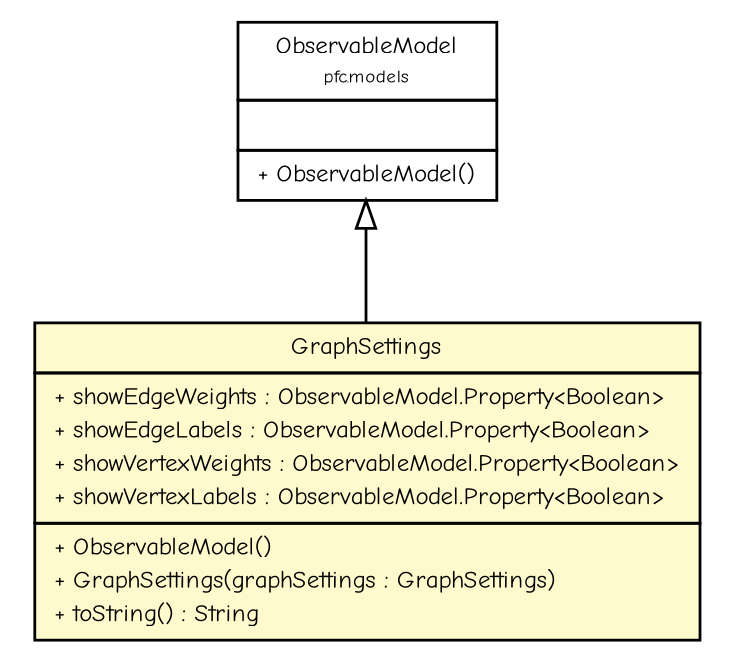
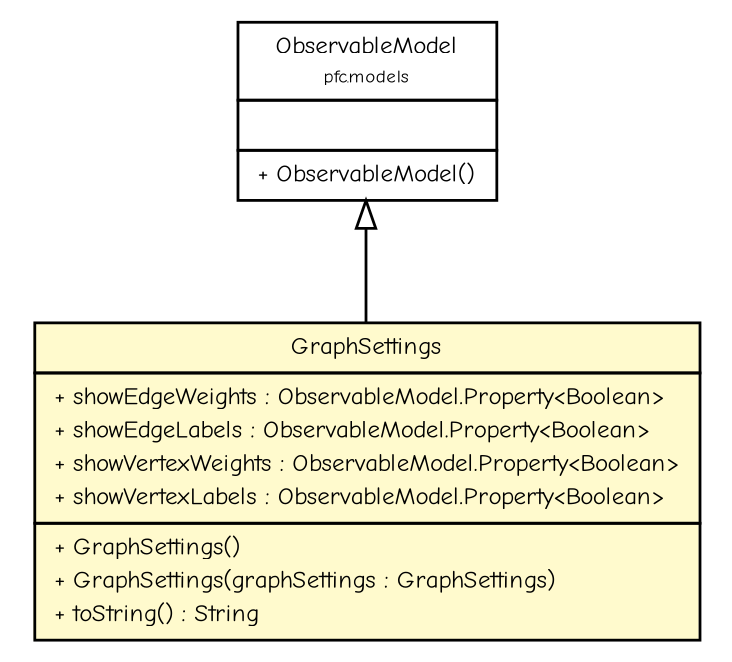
node "GraphSettings": text "+ ObservableModel()" -> "+ GraphSettings()"
